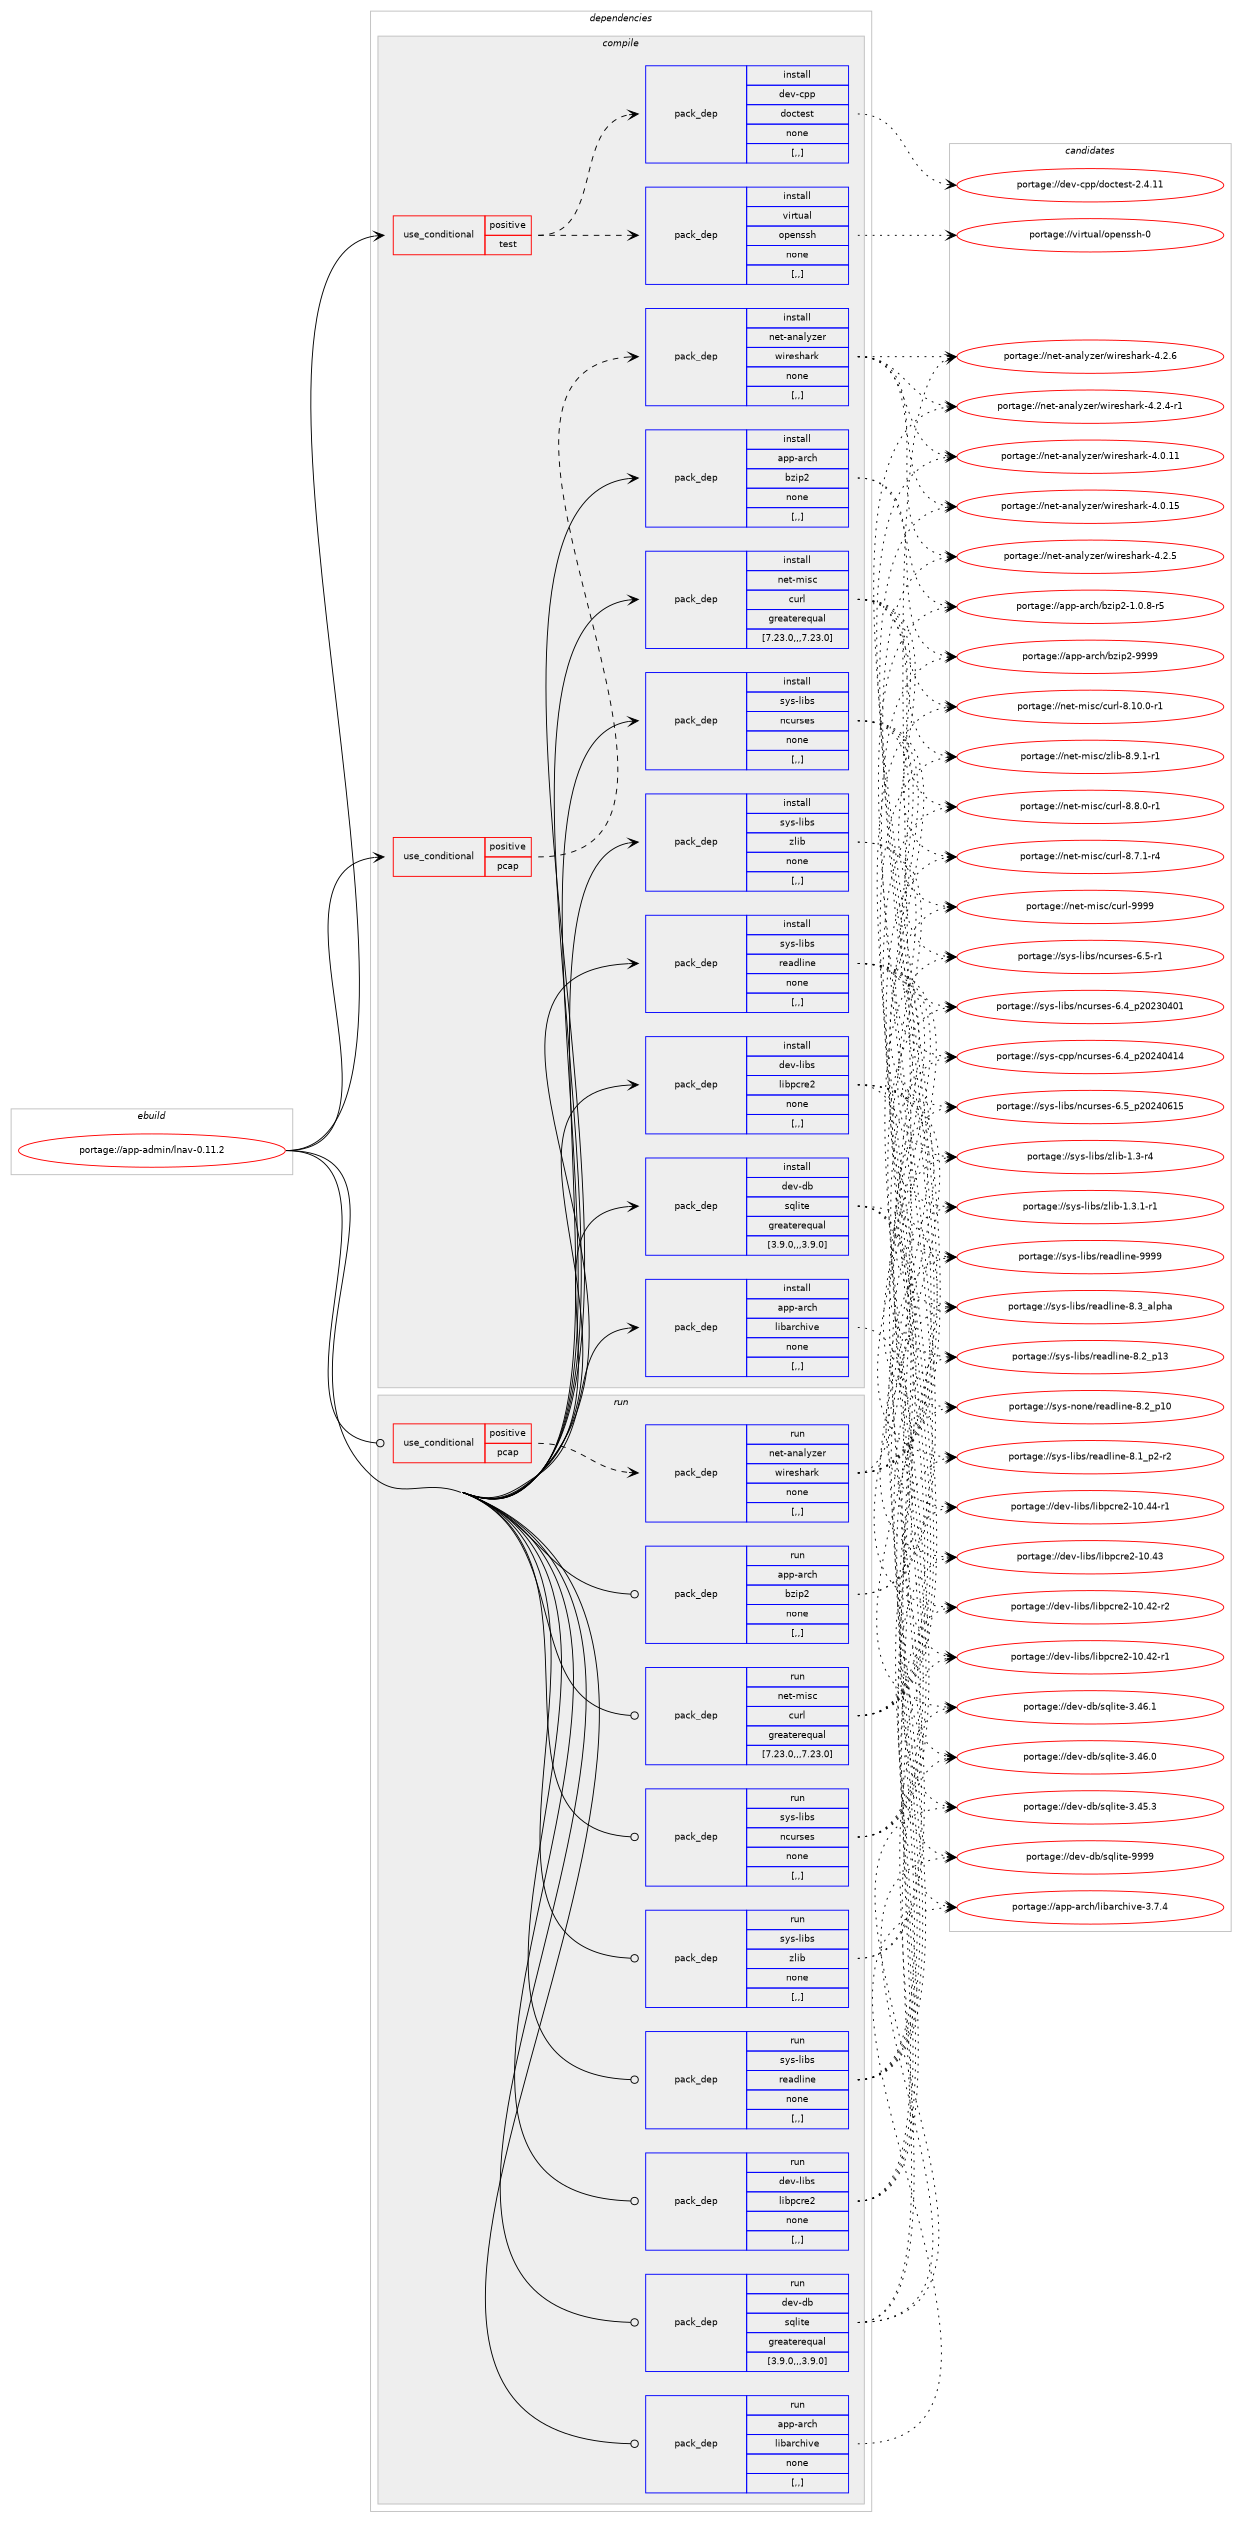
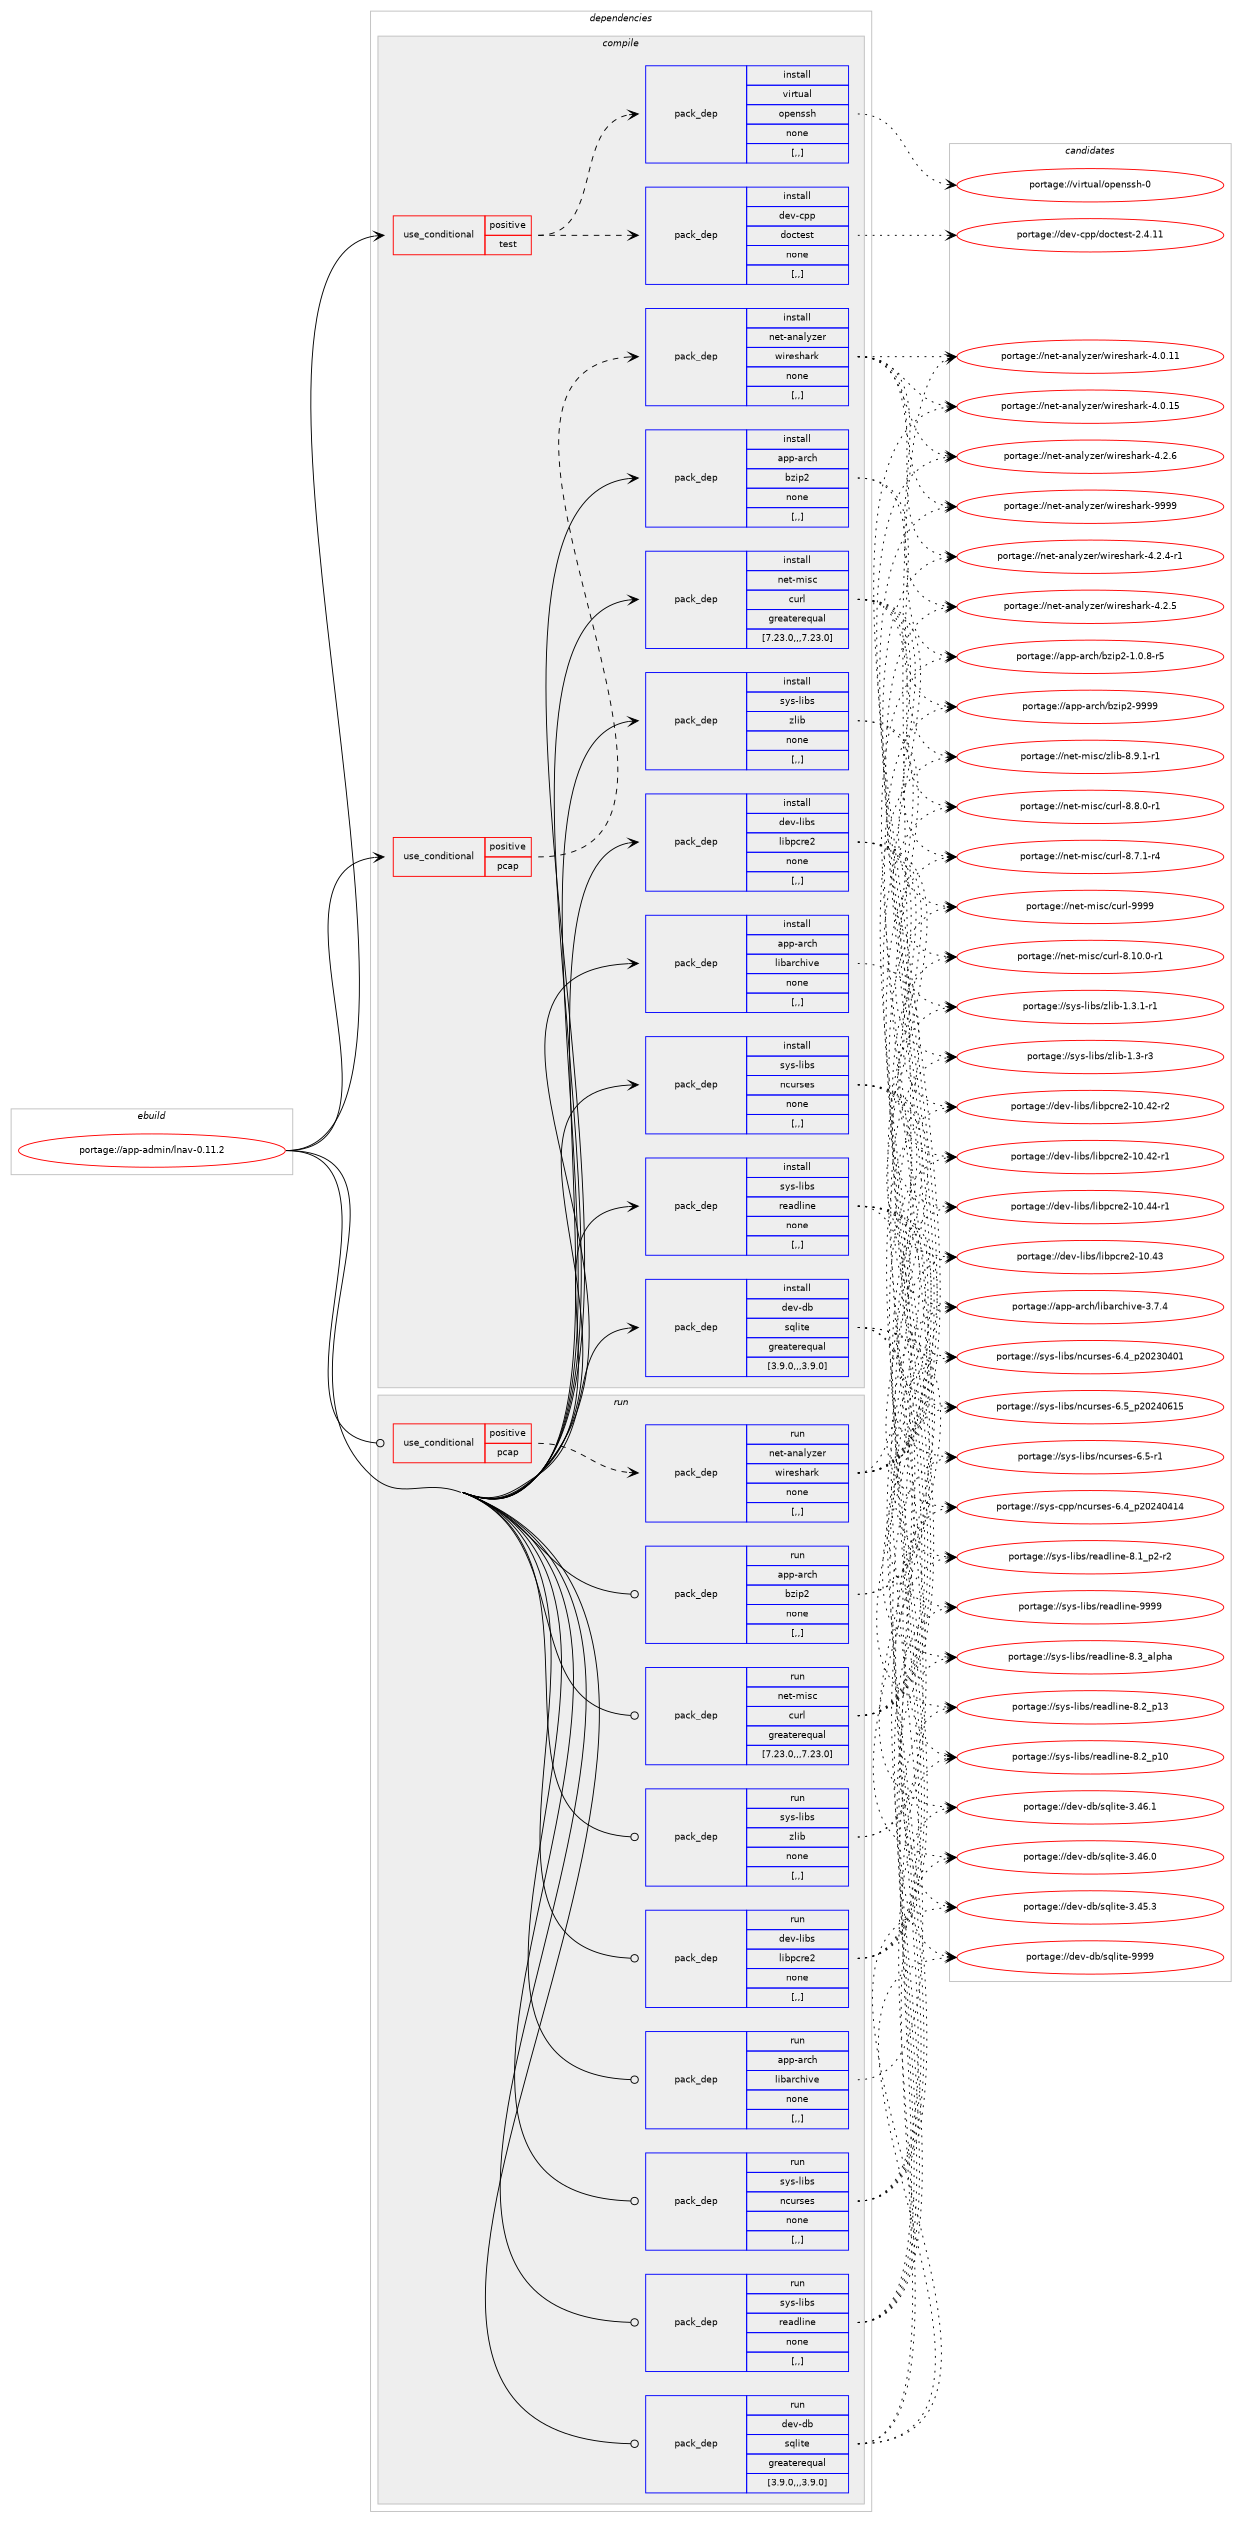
node "portage://net-analyzer/wireshark-9999": added
node "portage://sys-libs/zlib-1.3-r4": label "portage://sys-libs/zlib-1.3-r4" -> "portage://sys-libs/zlib-1.3-r3"
node "portage://sys-none/readline-8.2_p10": label "portage://sys-none/readline-8.2_p10" -> "portage://sys-libs/readline-8.2_p10"
